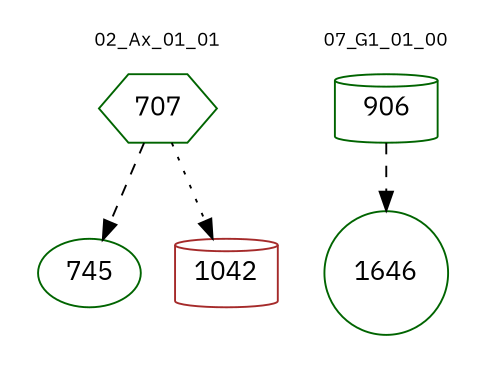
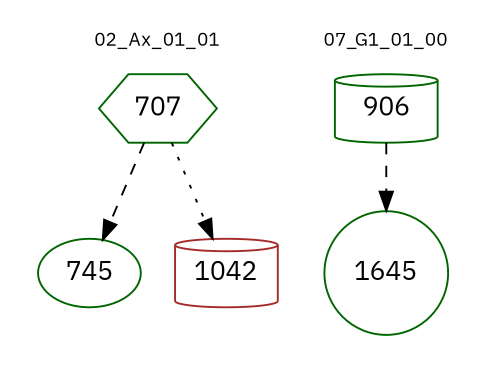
node "1646": label "1646" -> "1645"
